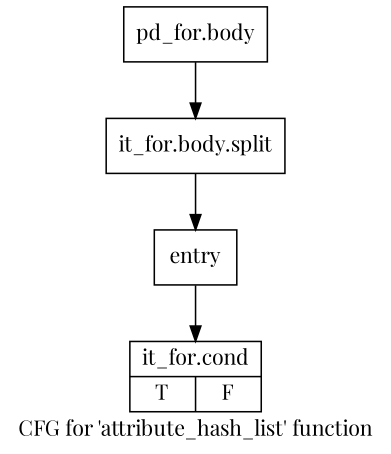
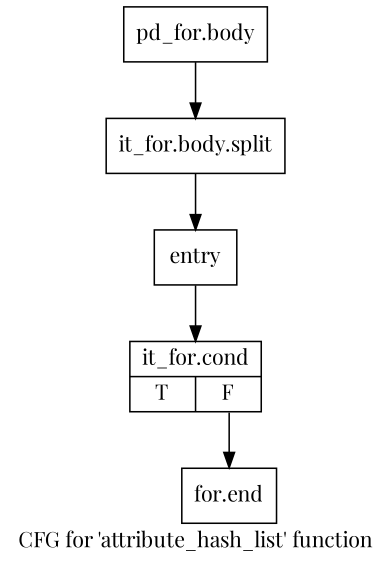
node "for.end": added
